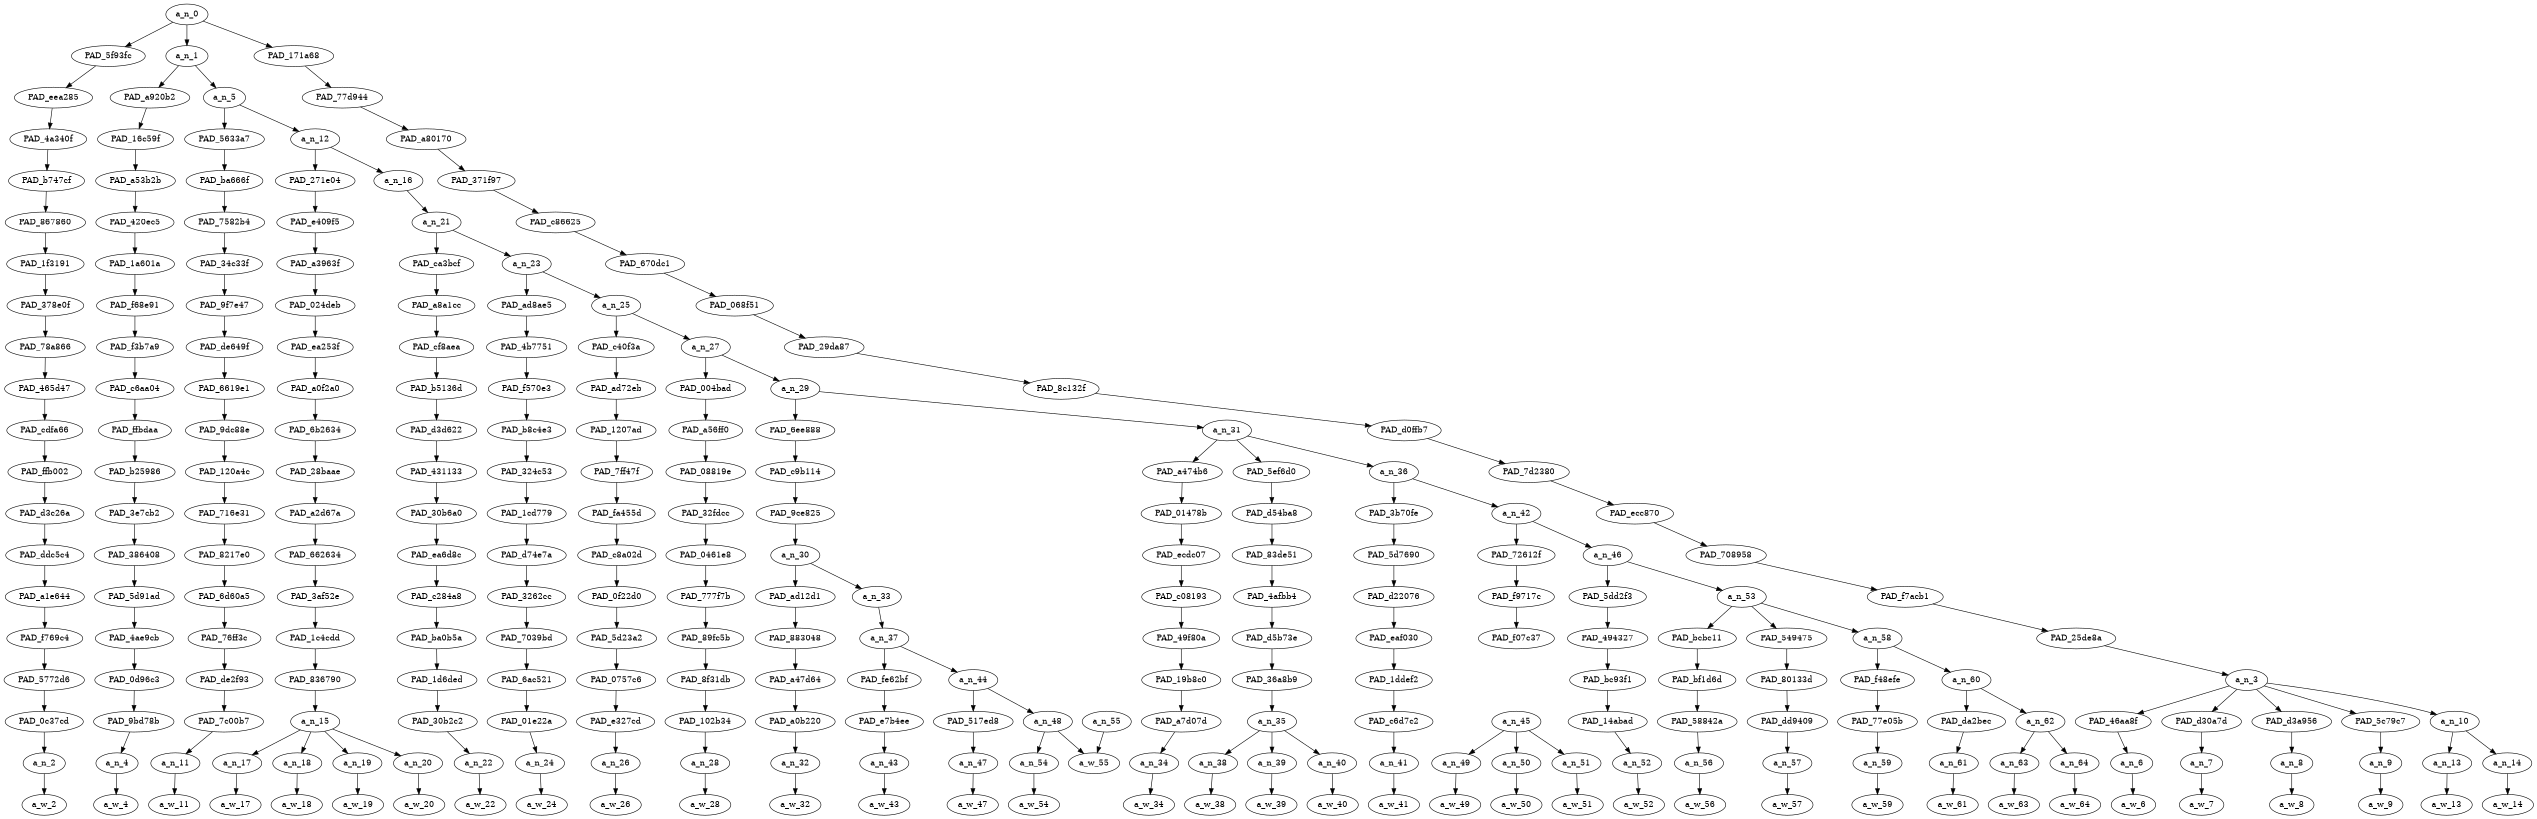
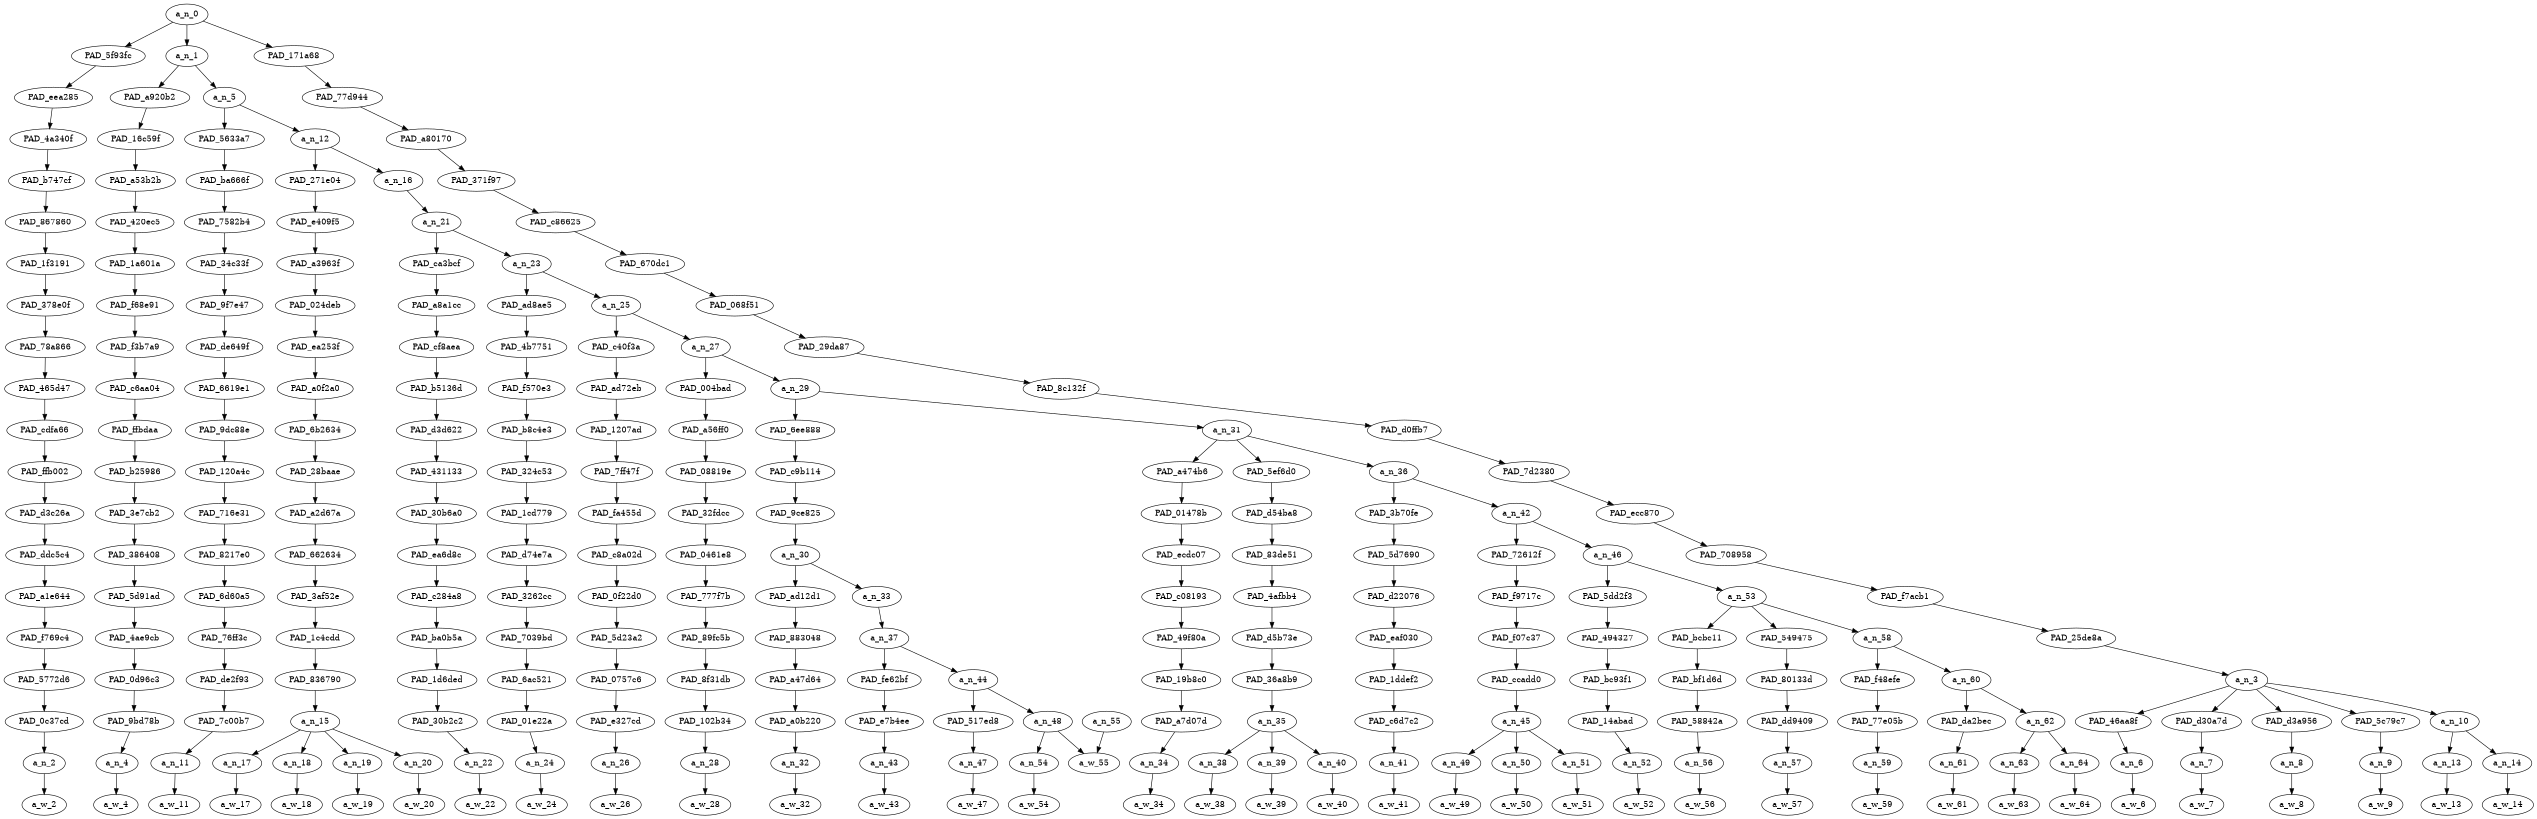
node "PAD_ccadd0": added
